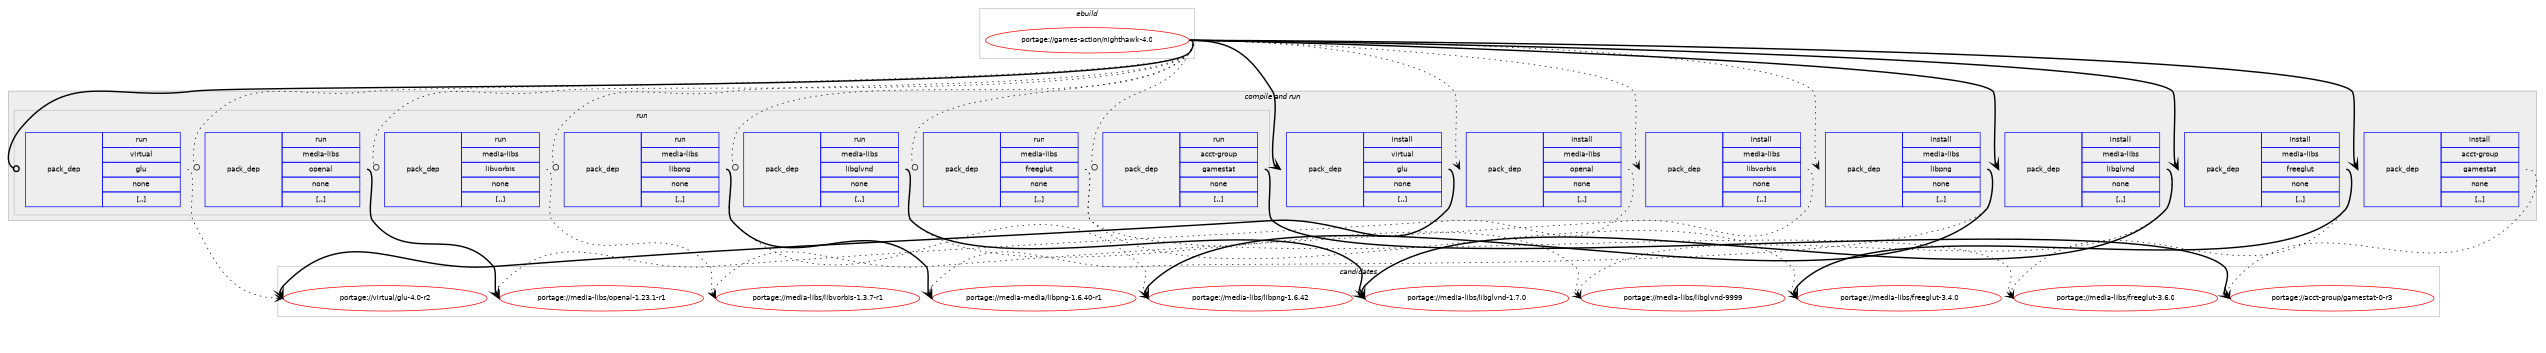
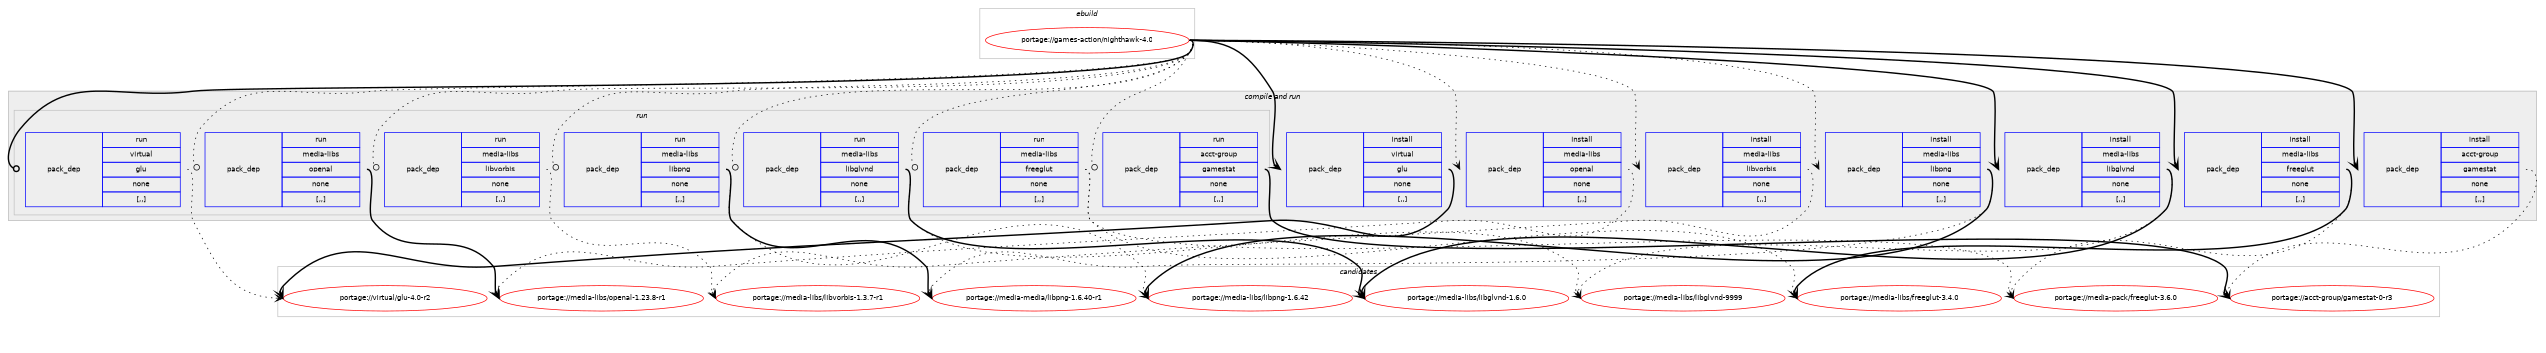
node "portage://media-libs/openal-1.23.1-r1": label "portage://media-libs/openal-1.23.1-r1" -> "portage://media-libs/openal-1.23.8-r1"
node "portage://media-libs/libglvnd-1.7.0": label "portage://media-libs/libglvnd-1.7.0" -> "portage://media-libs/libglvnd-1.6.0"
node "portage://media-libs/freeglut-3.6.0": label "portage://media-libs/freeglut-3.6.0" -> "portage://media-pack/freeglut-3.6.0"
